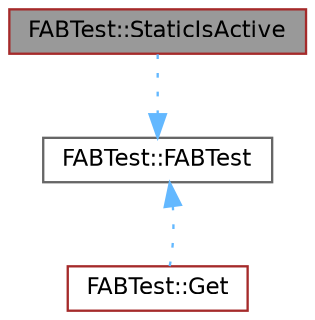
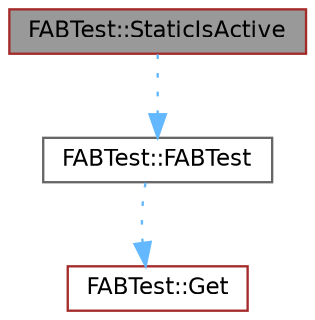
edge "FABTest::Get" -> "FABTest::FABTest": reversed
